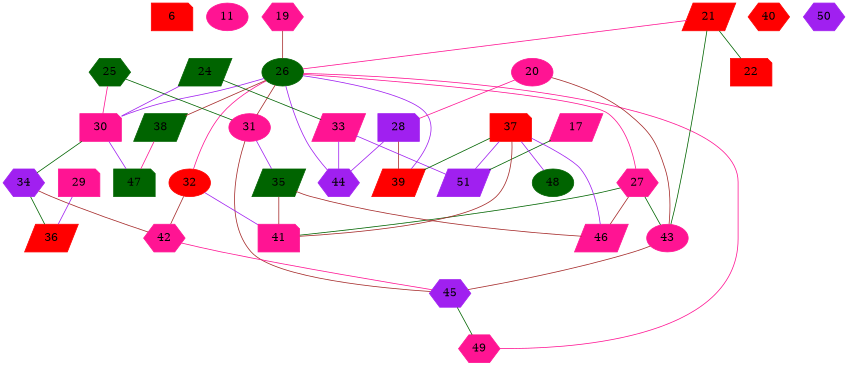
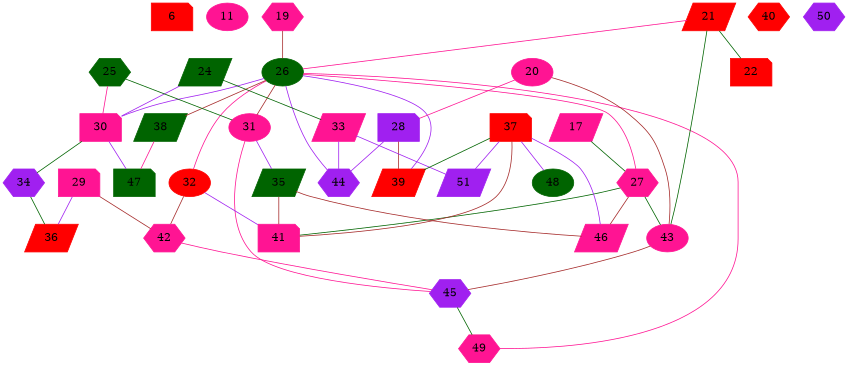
edge "17" -- "51": now "17" -- "27"
edge "34" -- "42": now "29" -- "42"
edge "31" -- "45": color brown -> deeppink
